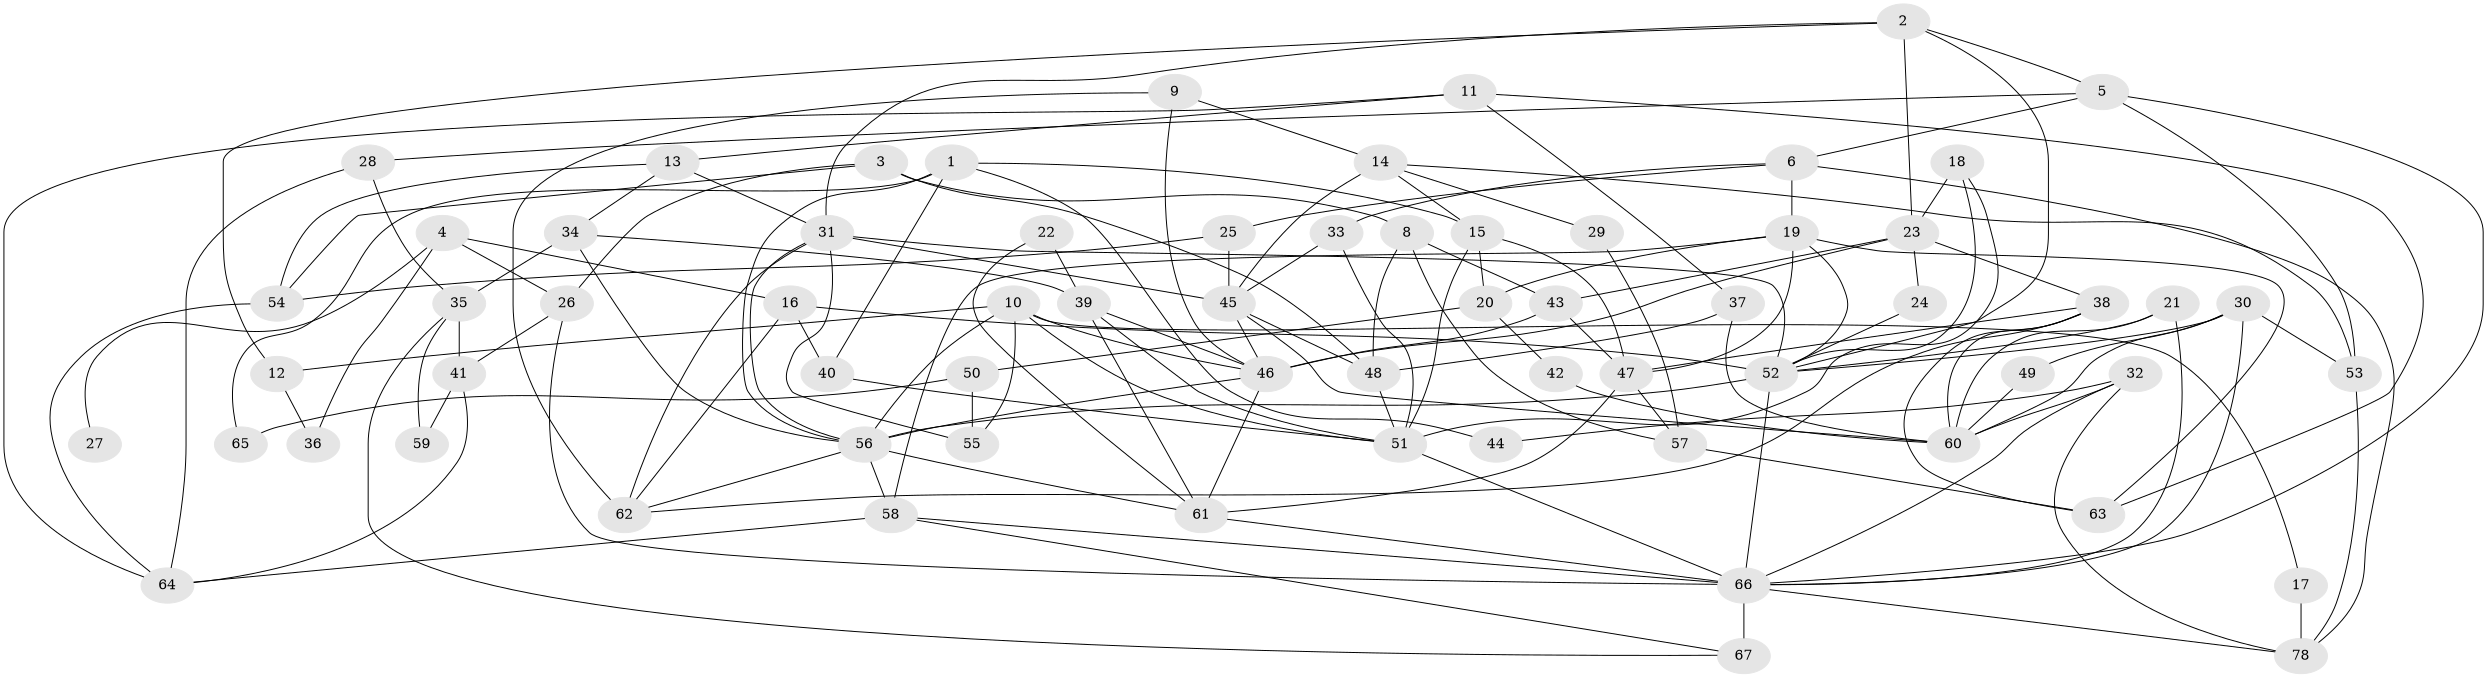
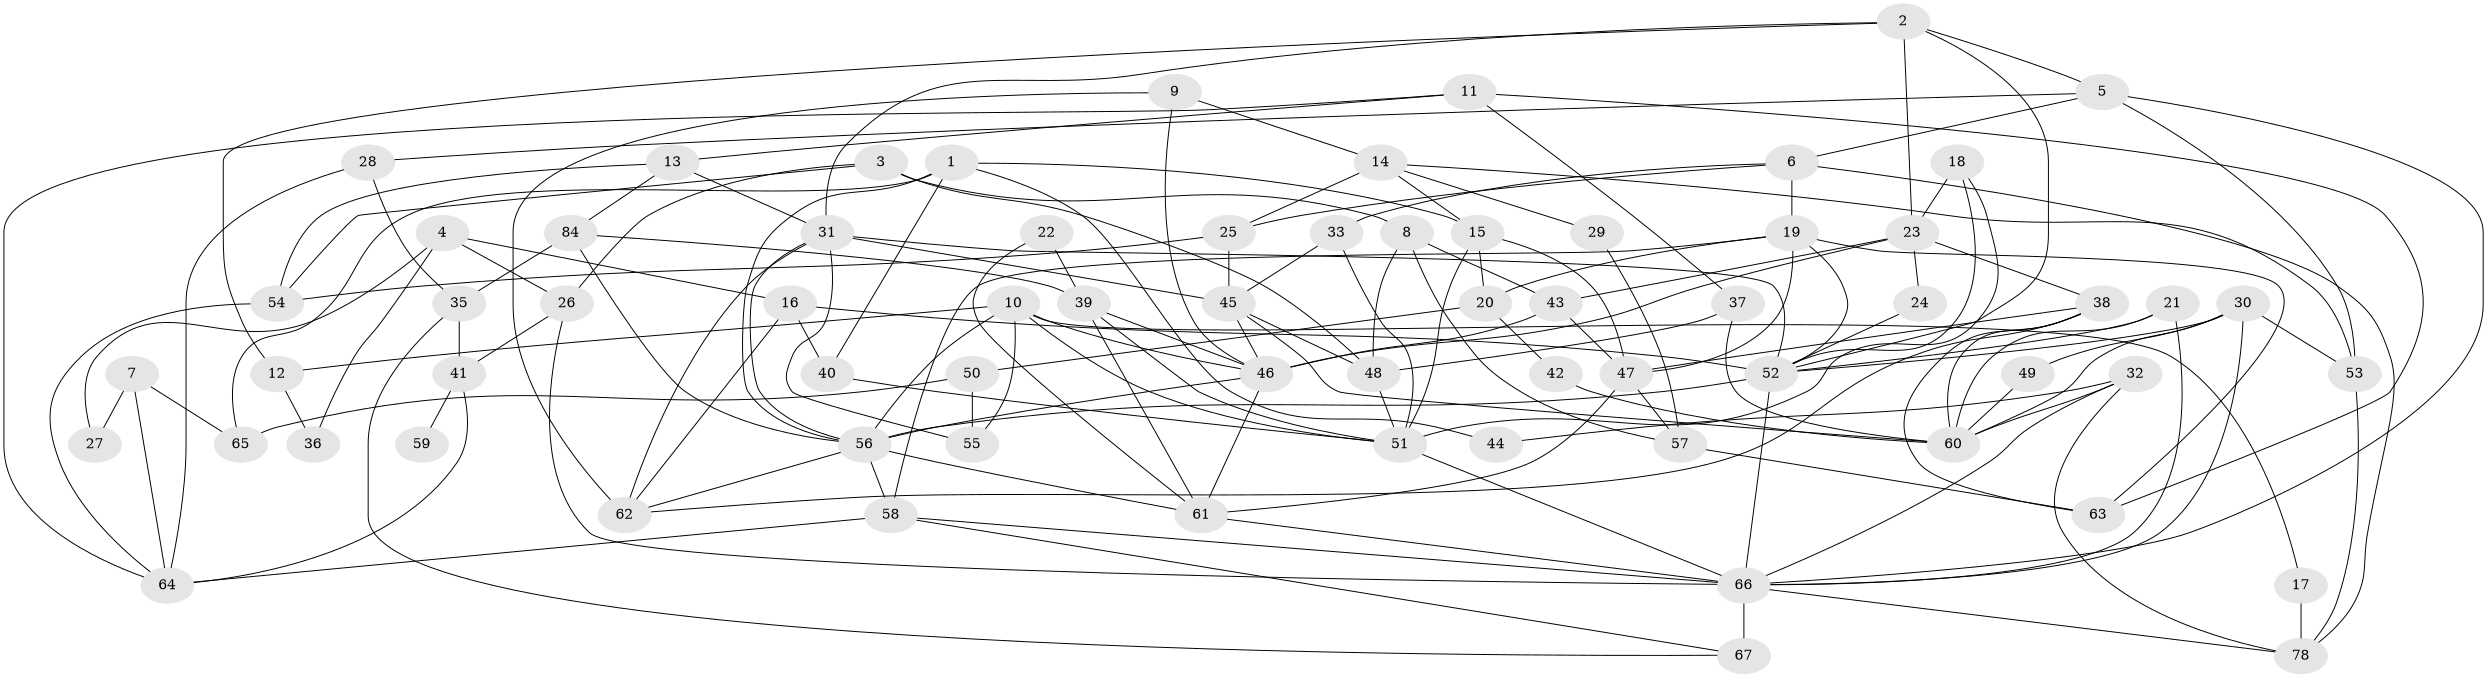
edge "14" -- "45": now "14" -- "25"
node "34": label "34" -> "84"
edge "35" -- "59": removed
node "7": added
